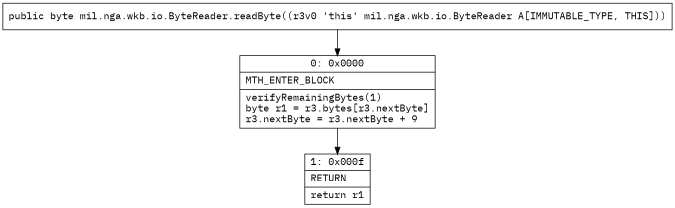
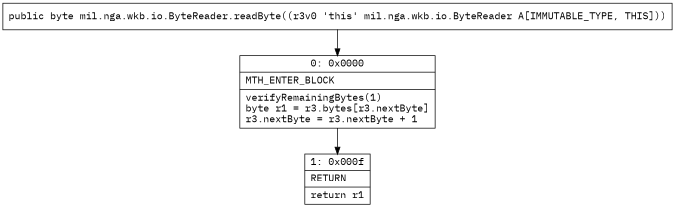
node "0: 0x0000": text "r3.nextByte = r3.nextByte + 9" -> "r3.nextByte = r3.nextByte + 1"
